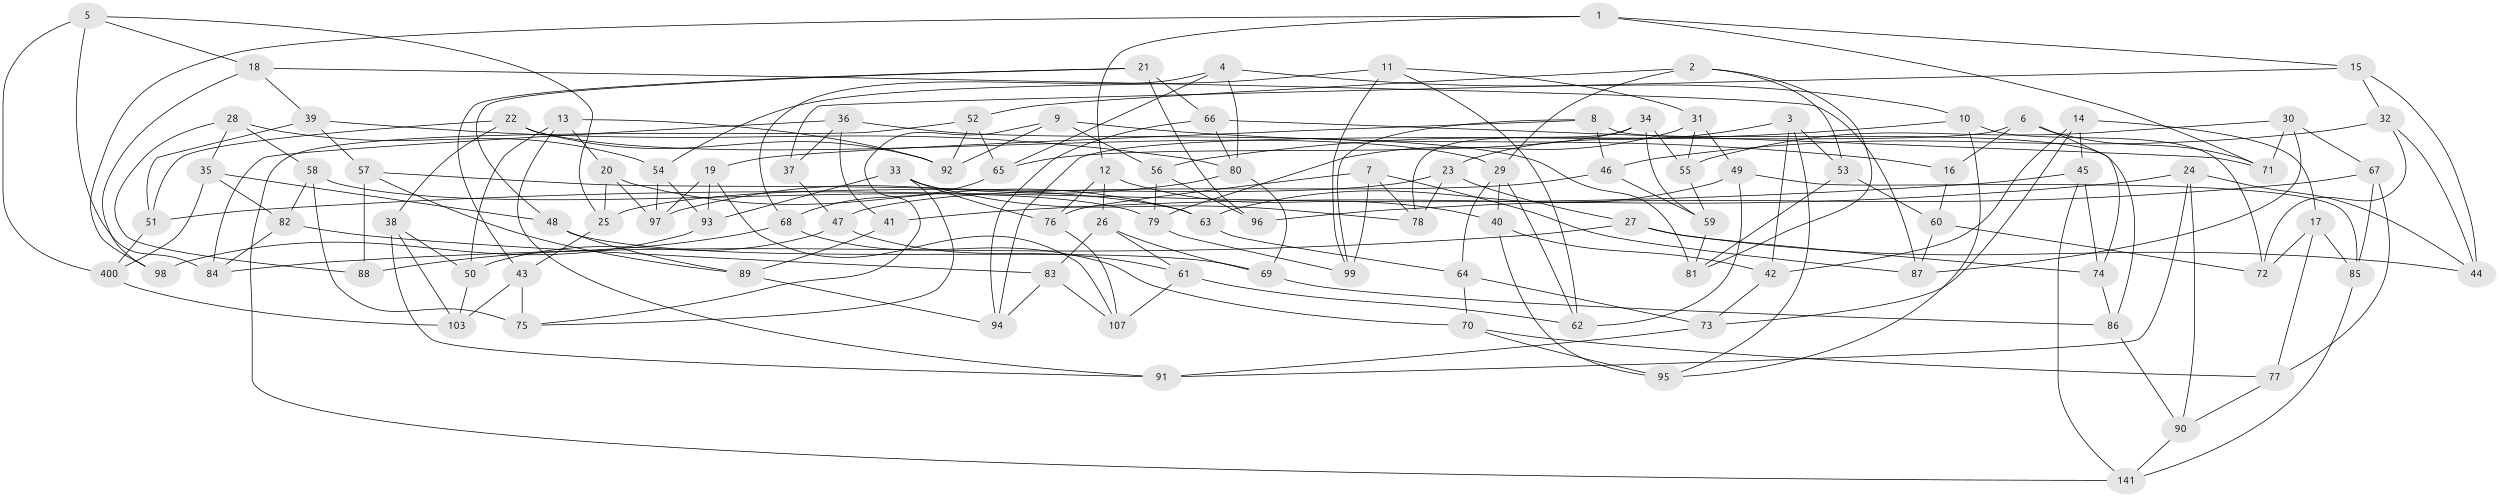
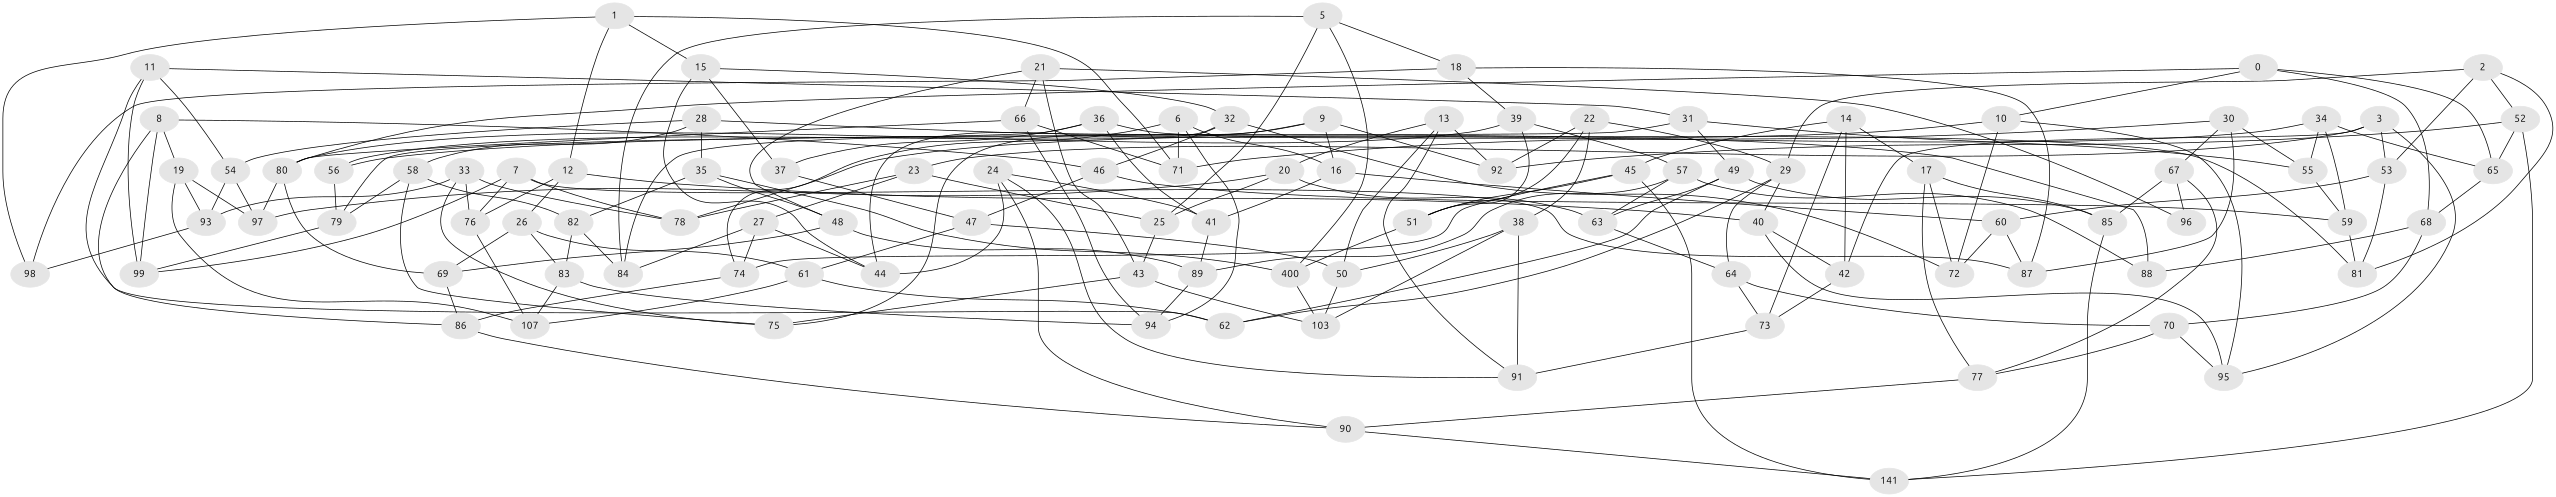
node "4": label "4" -> "0"
edge "56" -- "96": removed
edge "16" -- "41": added
